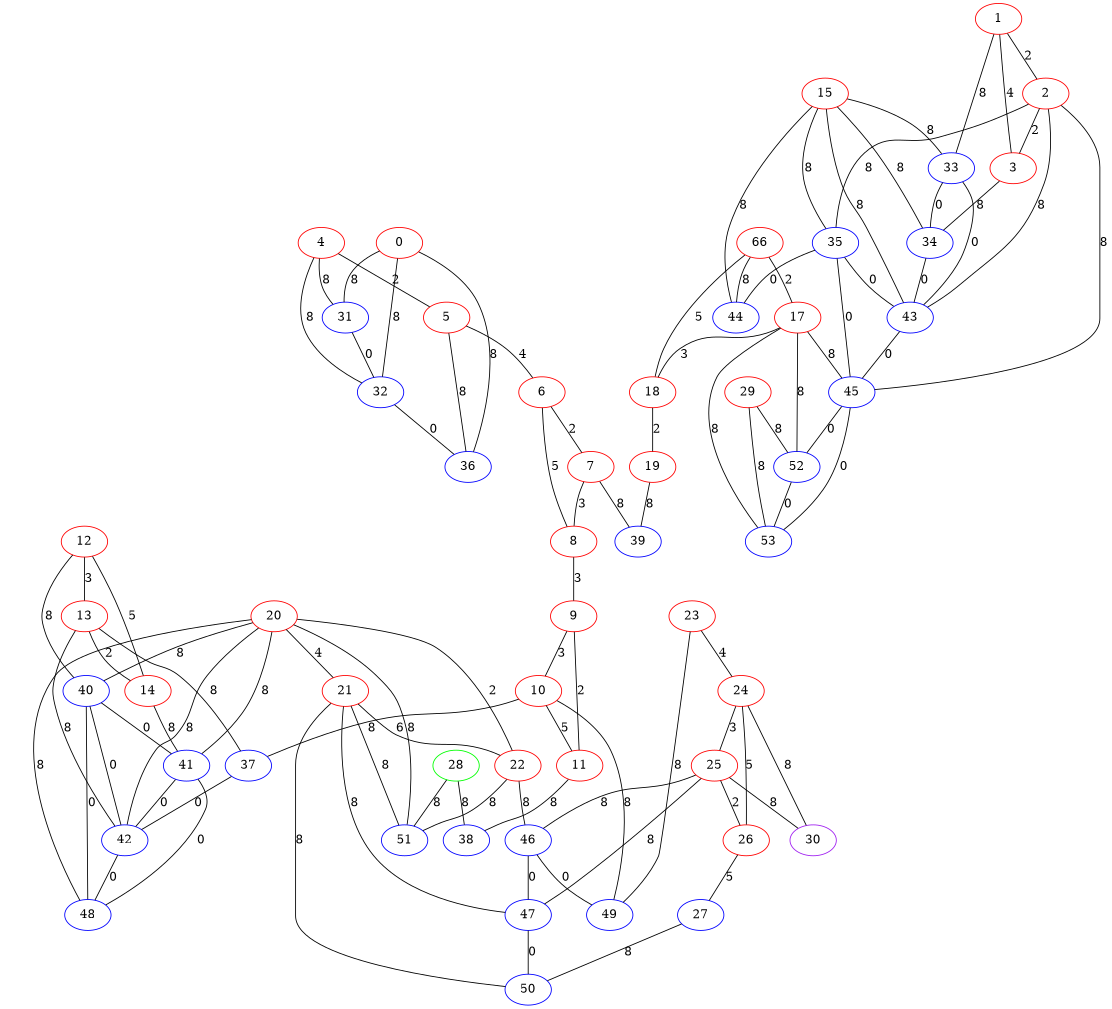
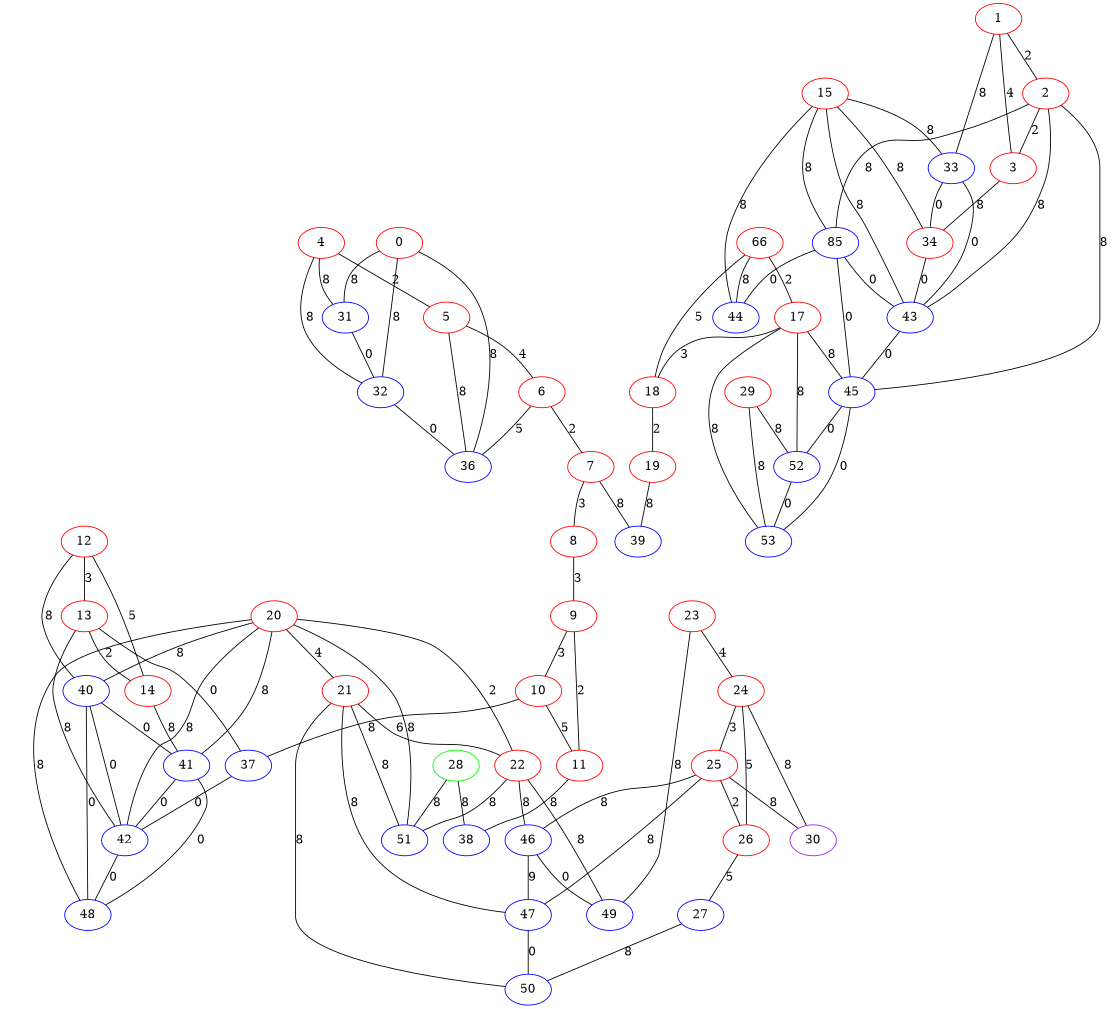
node "35": label "35" -> "85"
node "34": color blue -> red
edge "6" -- "8": now "6" -- "36"
edge "13" -- "37": label "8" -> "0"
edge "10" -- "49": now "22" -- "49"
edge "46" -- "47": label "0" -> "9"
